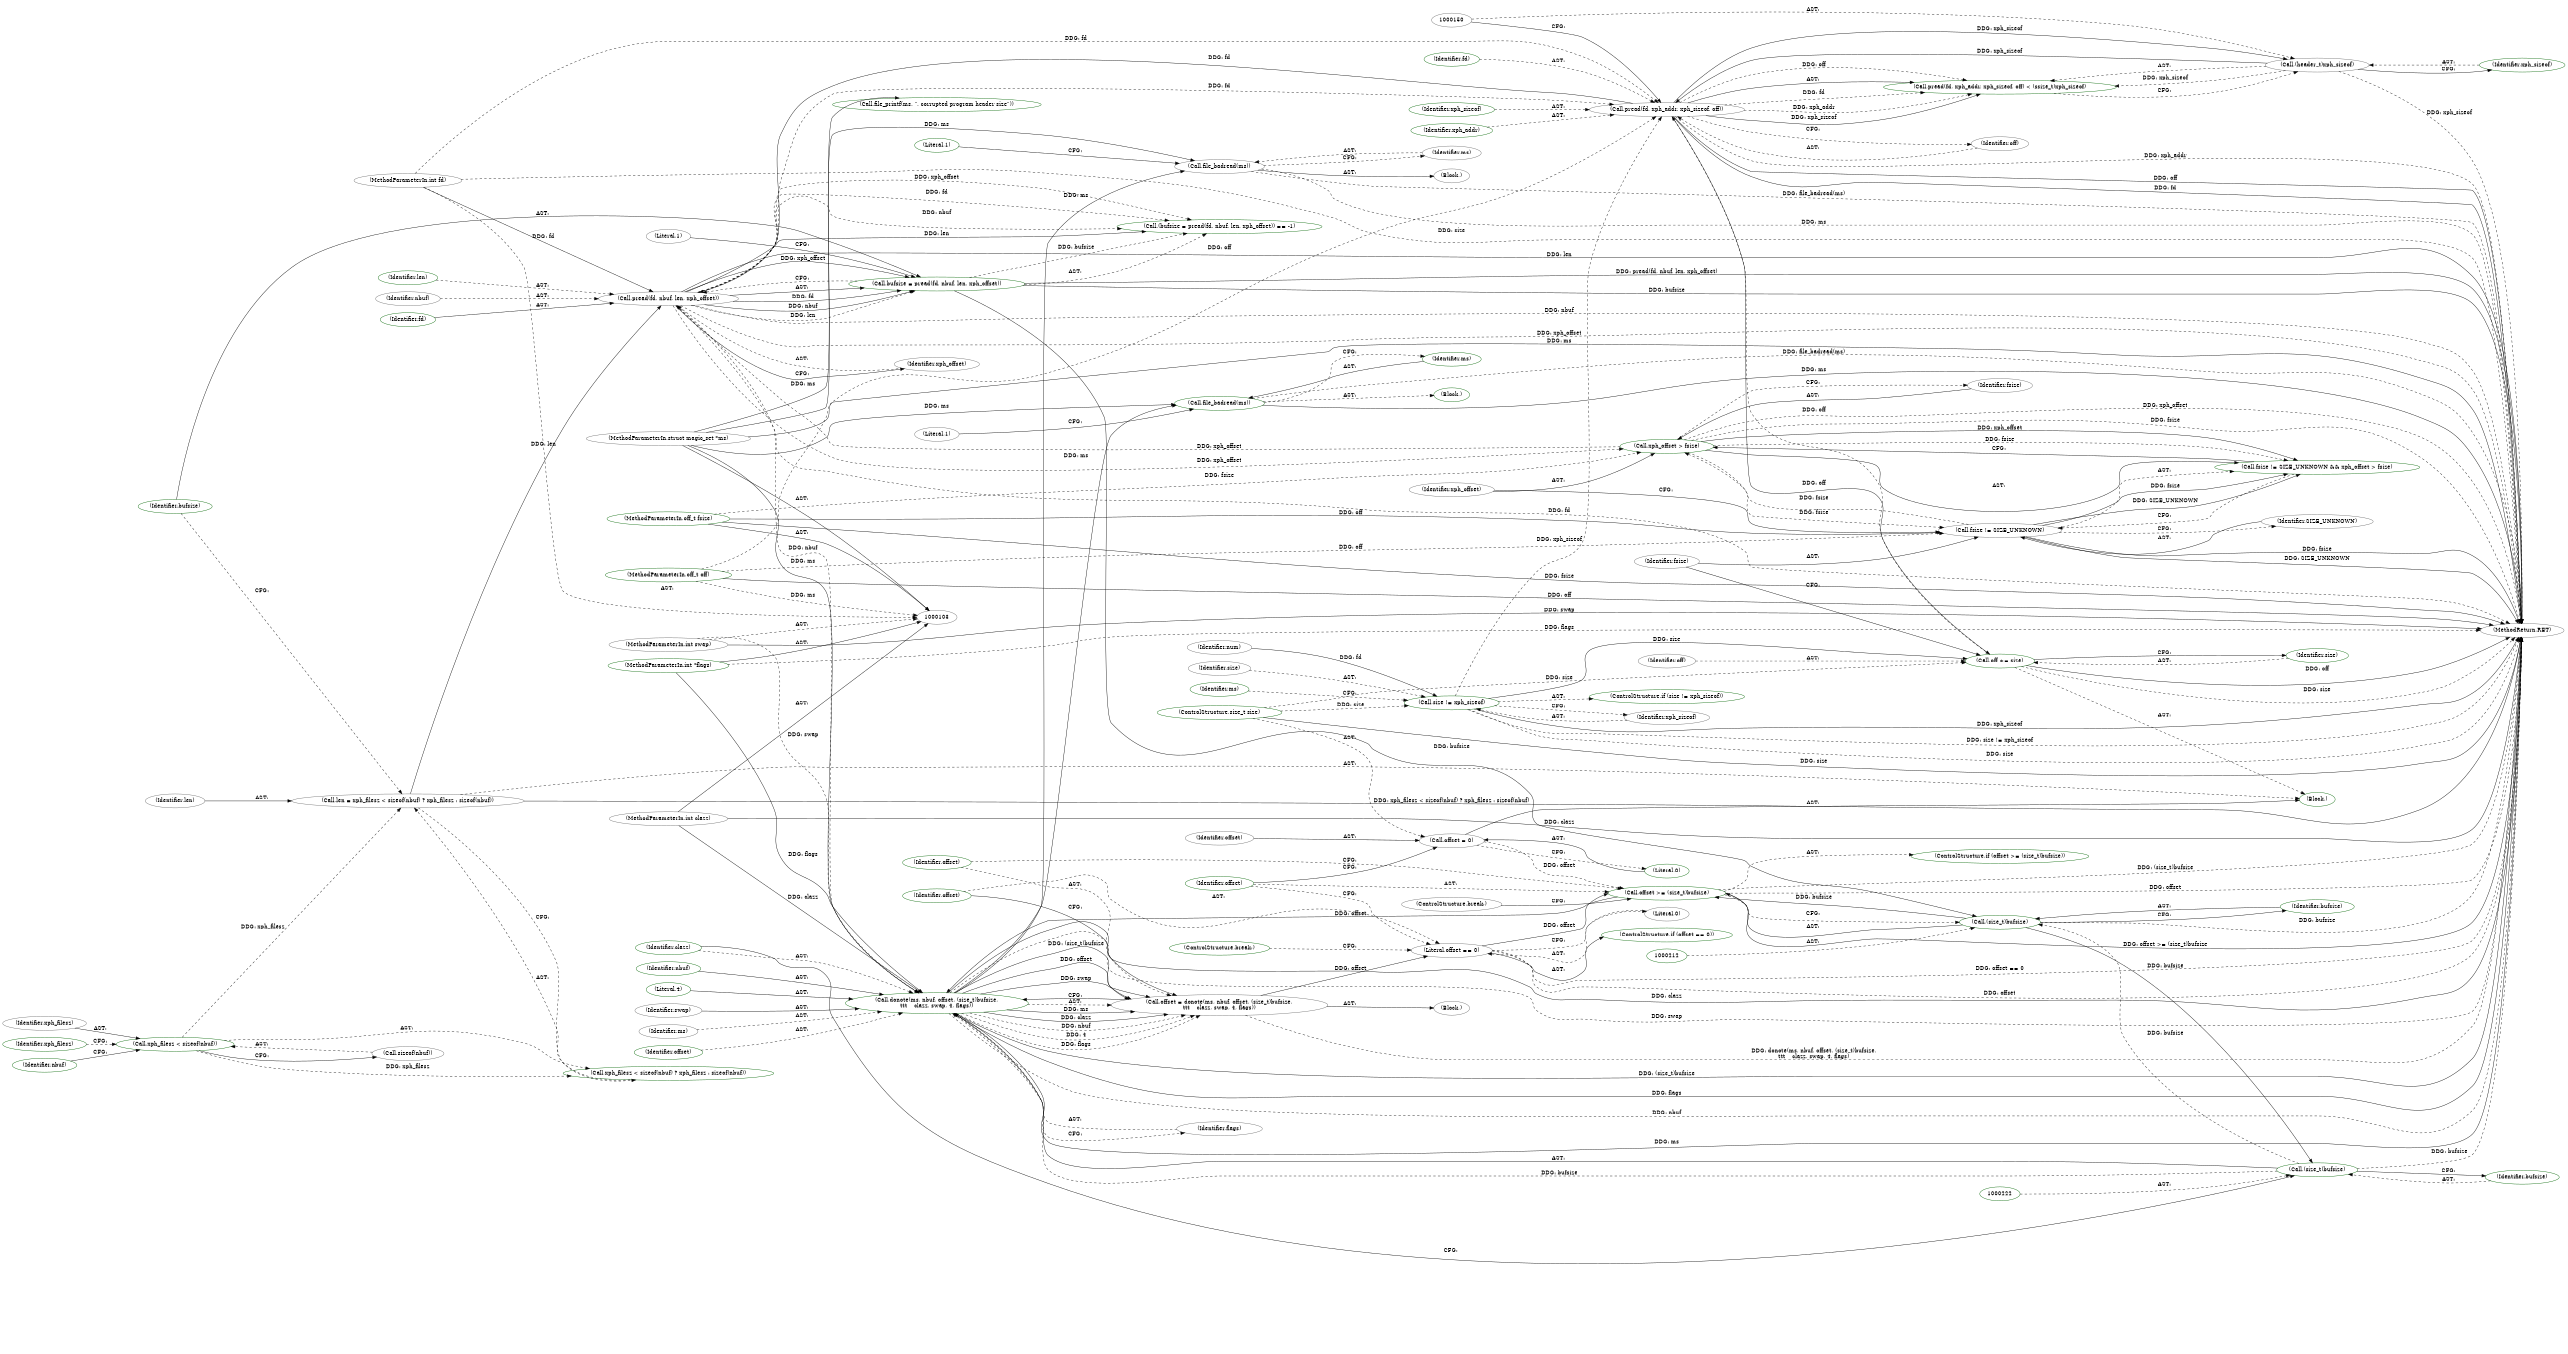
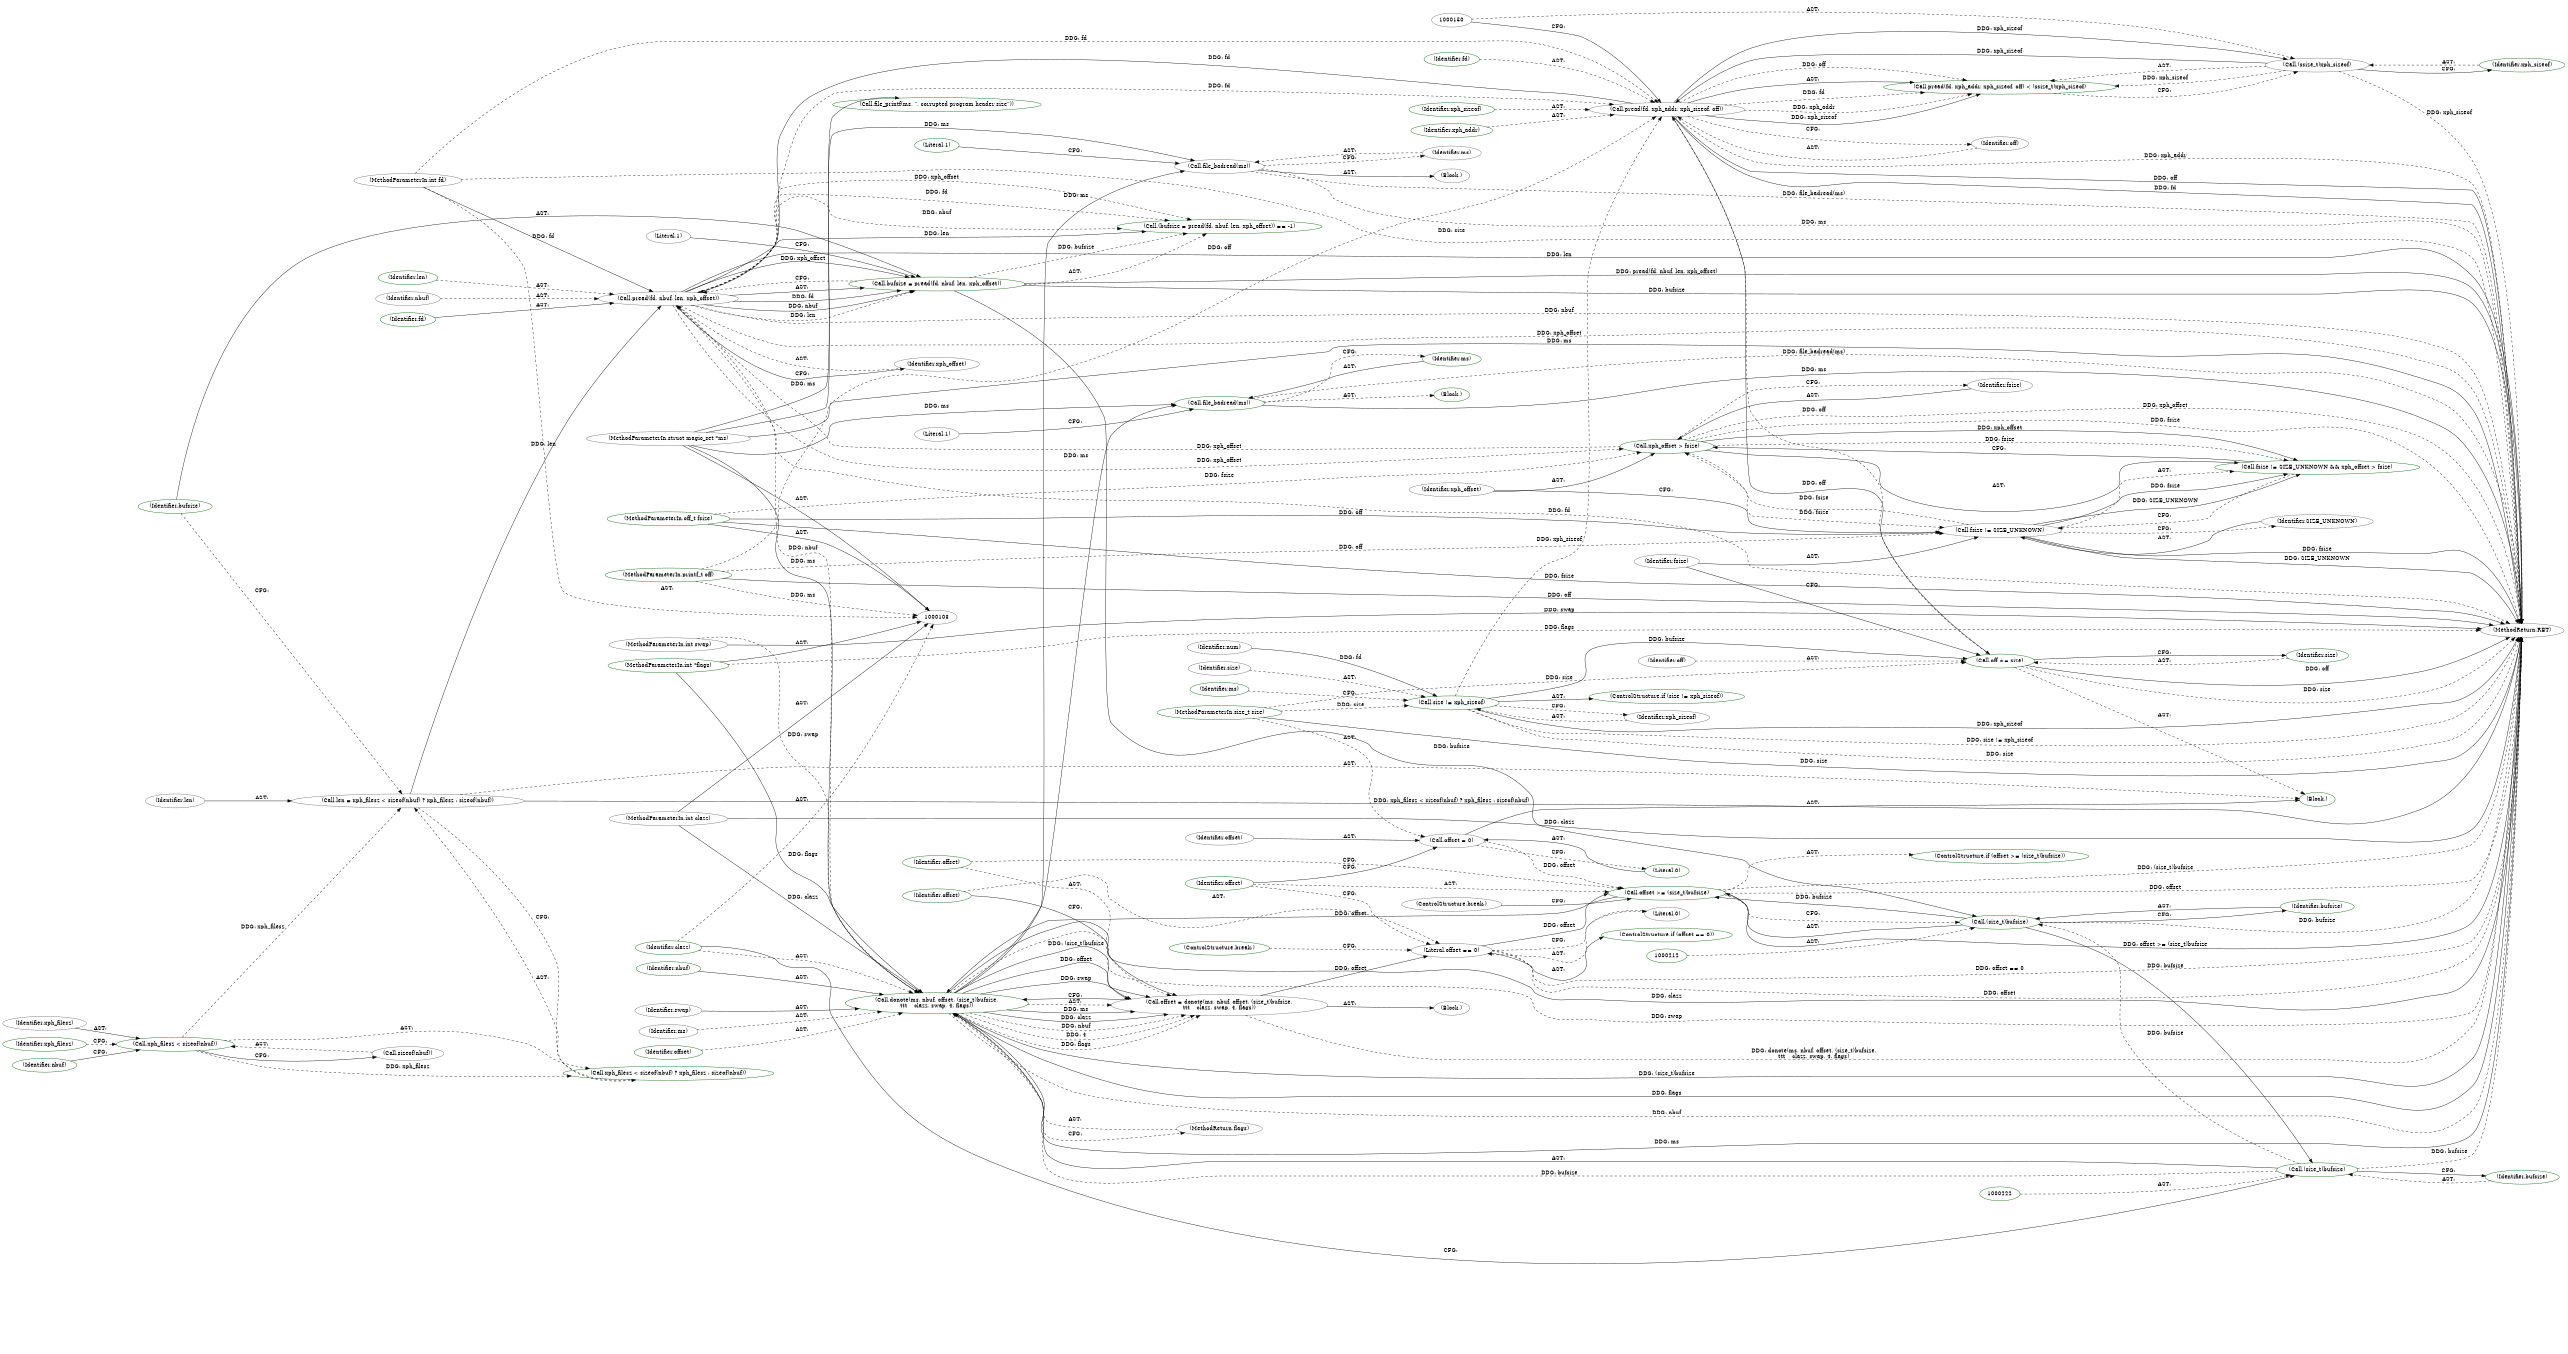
node "(Call,(header_t)xph_sizeof)": label "(Call,(header_t)xph_sizeof)" -> "(Call,(ssize_t)xph_sizeof)"
node "(MethodParameterIn,off_t off)": label "(MethodParameterIn,off_t off)" -> "(MethodParameterIn,printf_t off)"
edge "(MethodParameterIn,int swap)" -> "1000103": now "(Identifier,clazz)" -> "1000103"
edge "(Call,size != xph_sizeof)" -> "(Call,off += size)": label "DDG: size" -> "DDG: bufsize"
edge "(Call,size != xph_sizeof)" -> "(ControlStructure,if (size != xph_sizeof))": style dashed -> solid
node "(ControlStructure,size_t size)": label "(ControlStructure,size_t size)" -> "(MethodParameterIn,size_t size)"
node "(Literal,4)": removed
node "(Identifier,flags)": label "(Identifier,flags)" -> "(MethodReturn,flags)"
